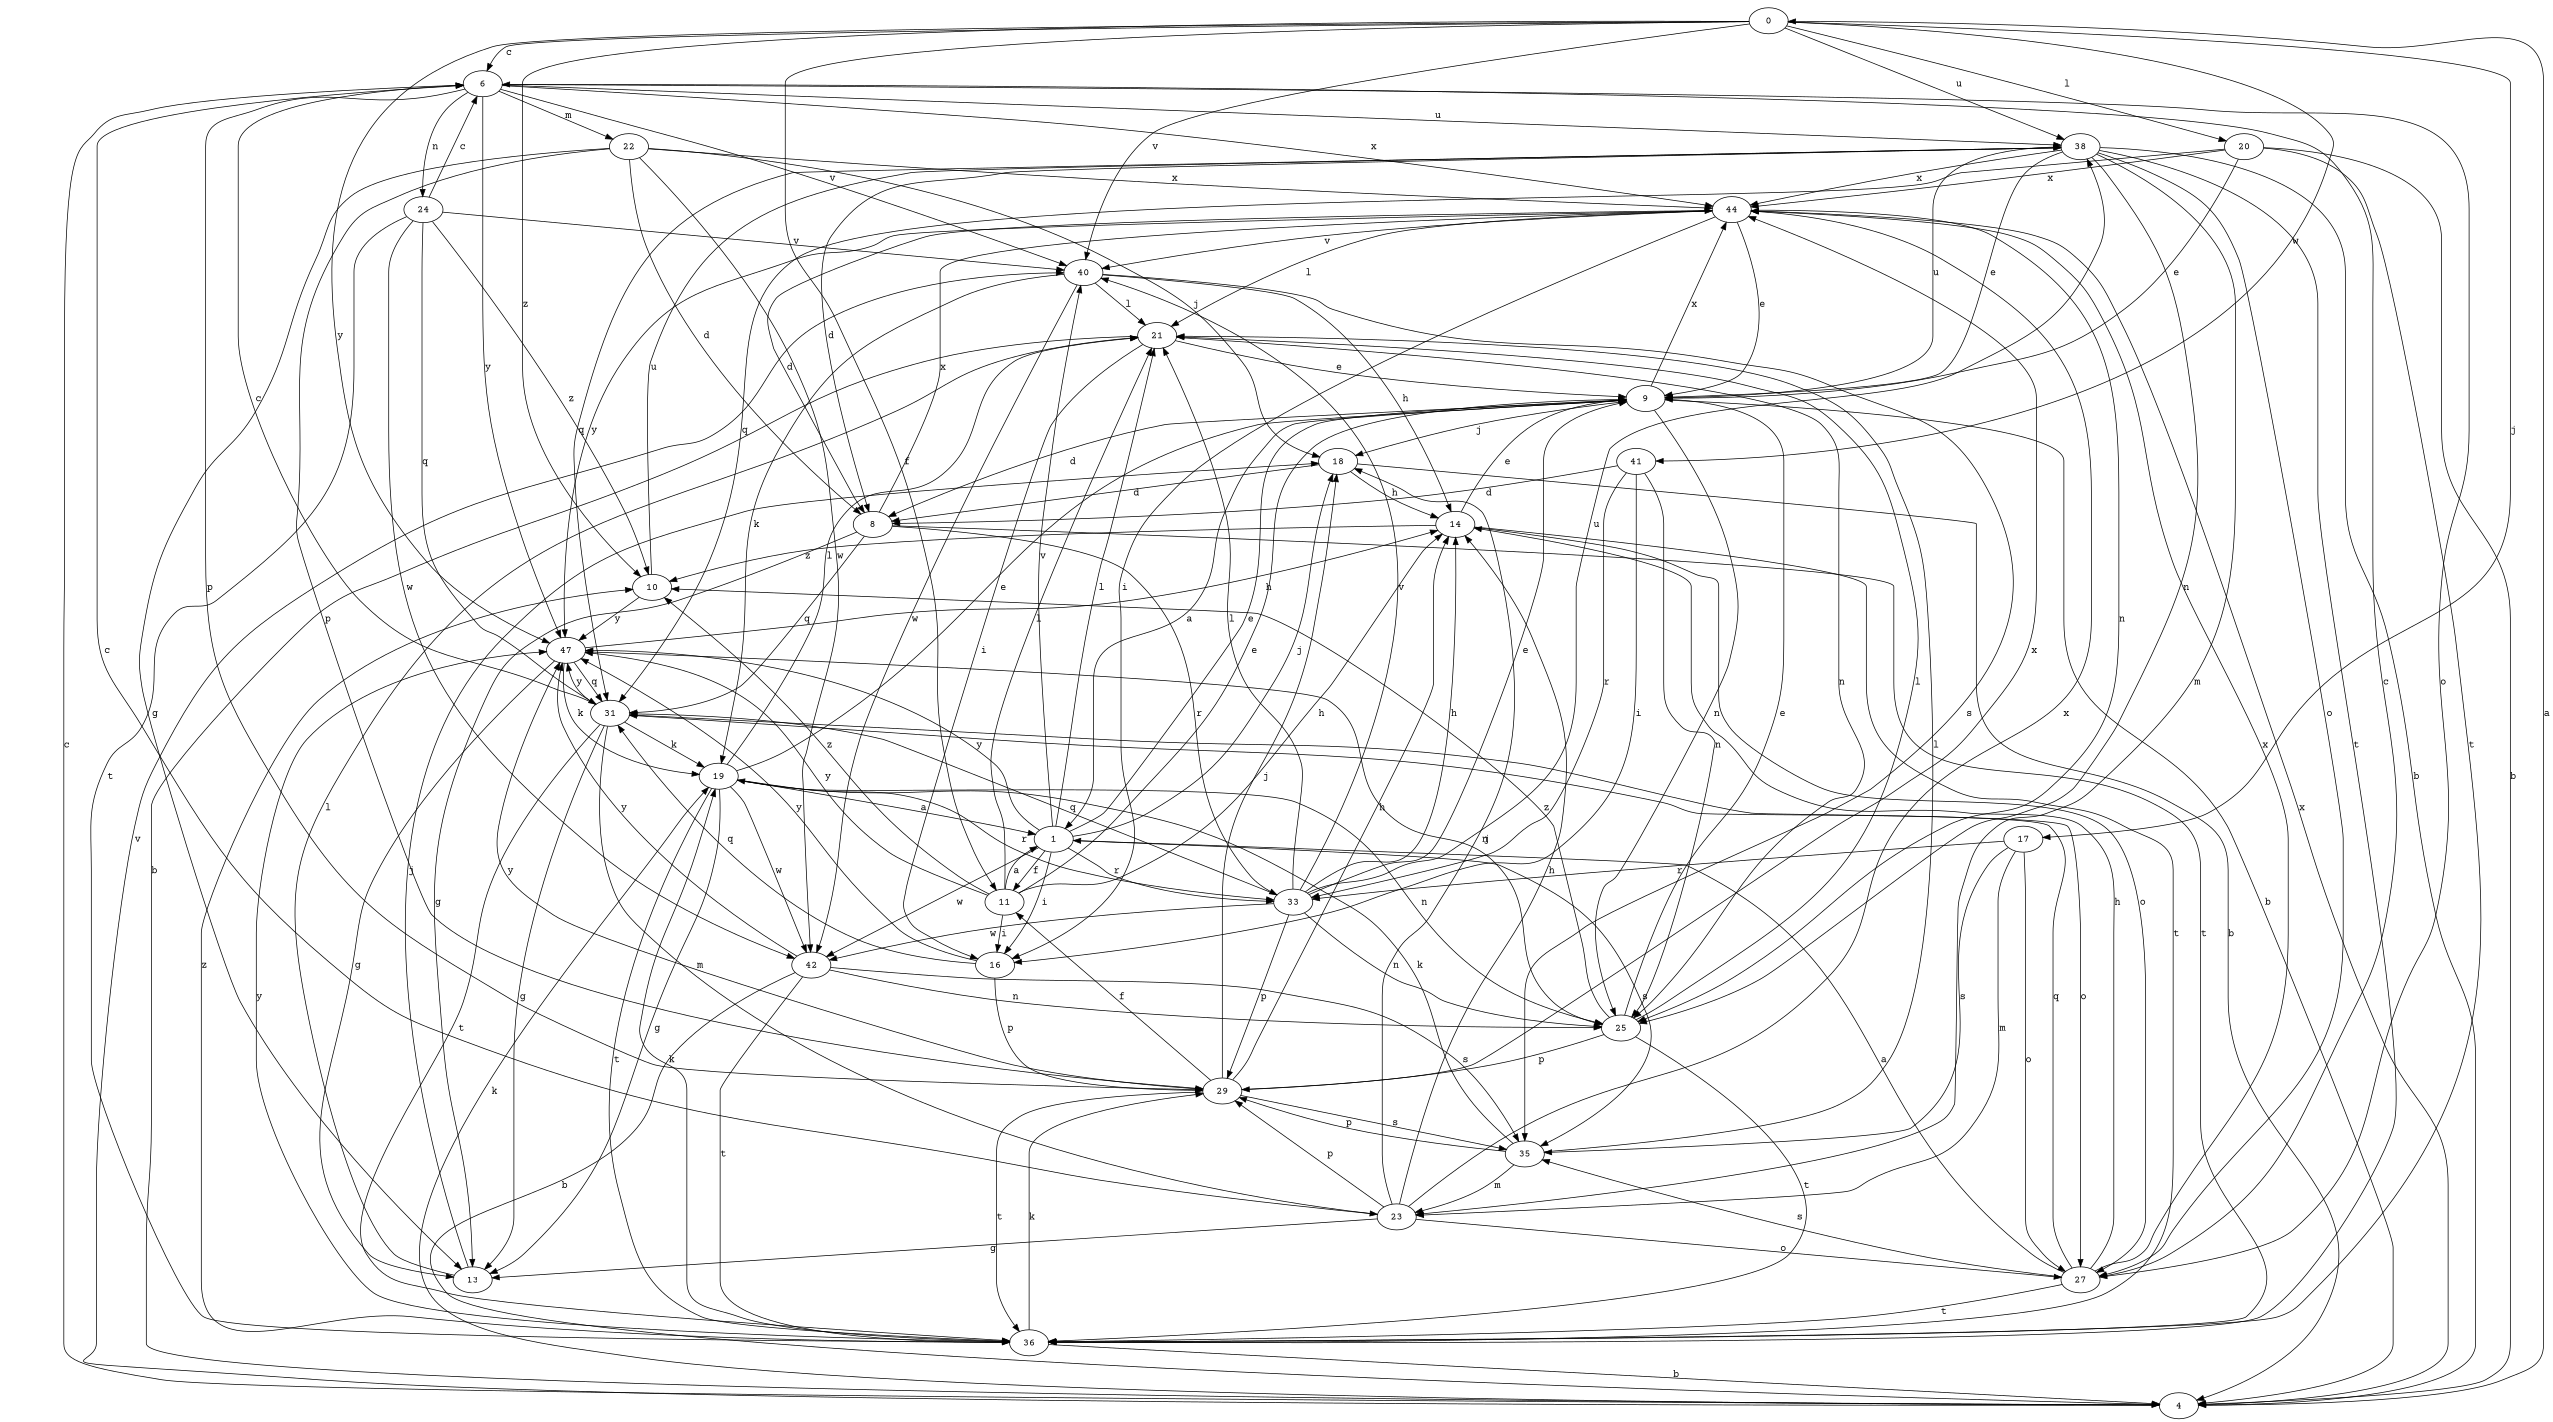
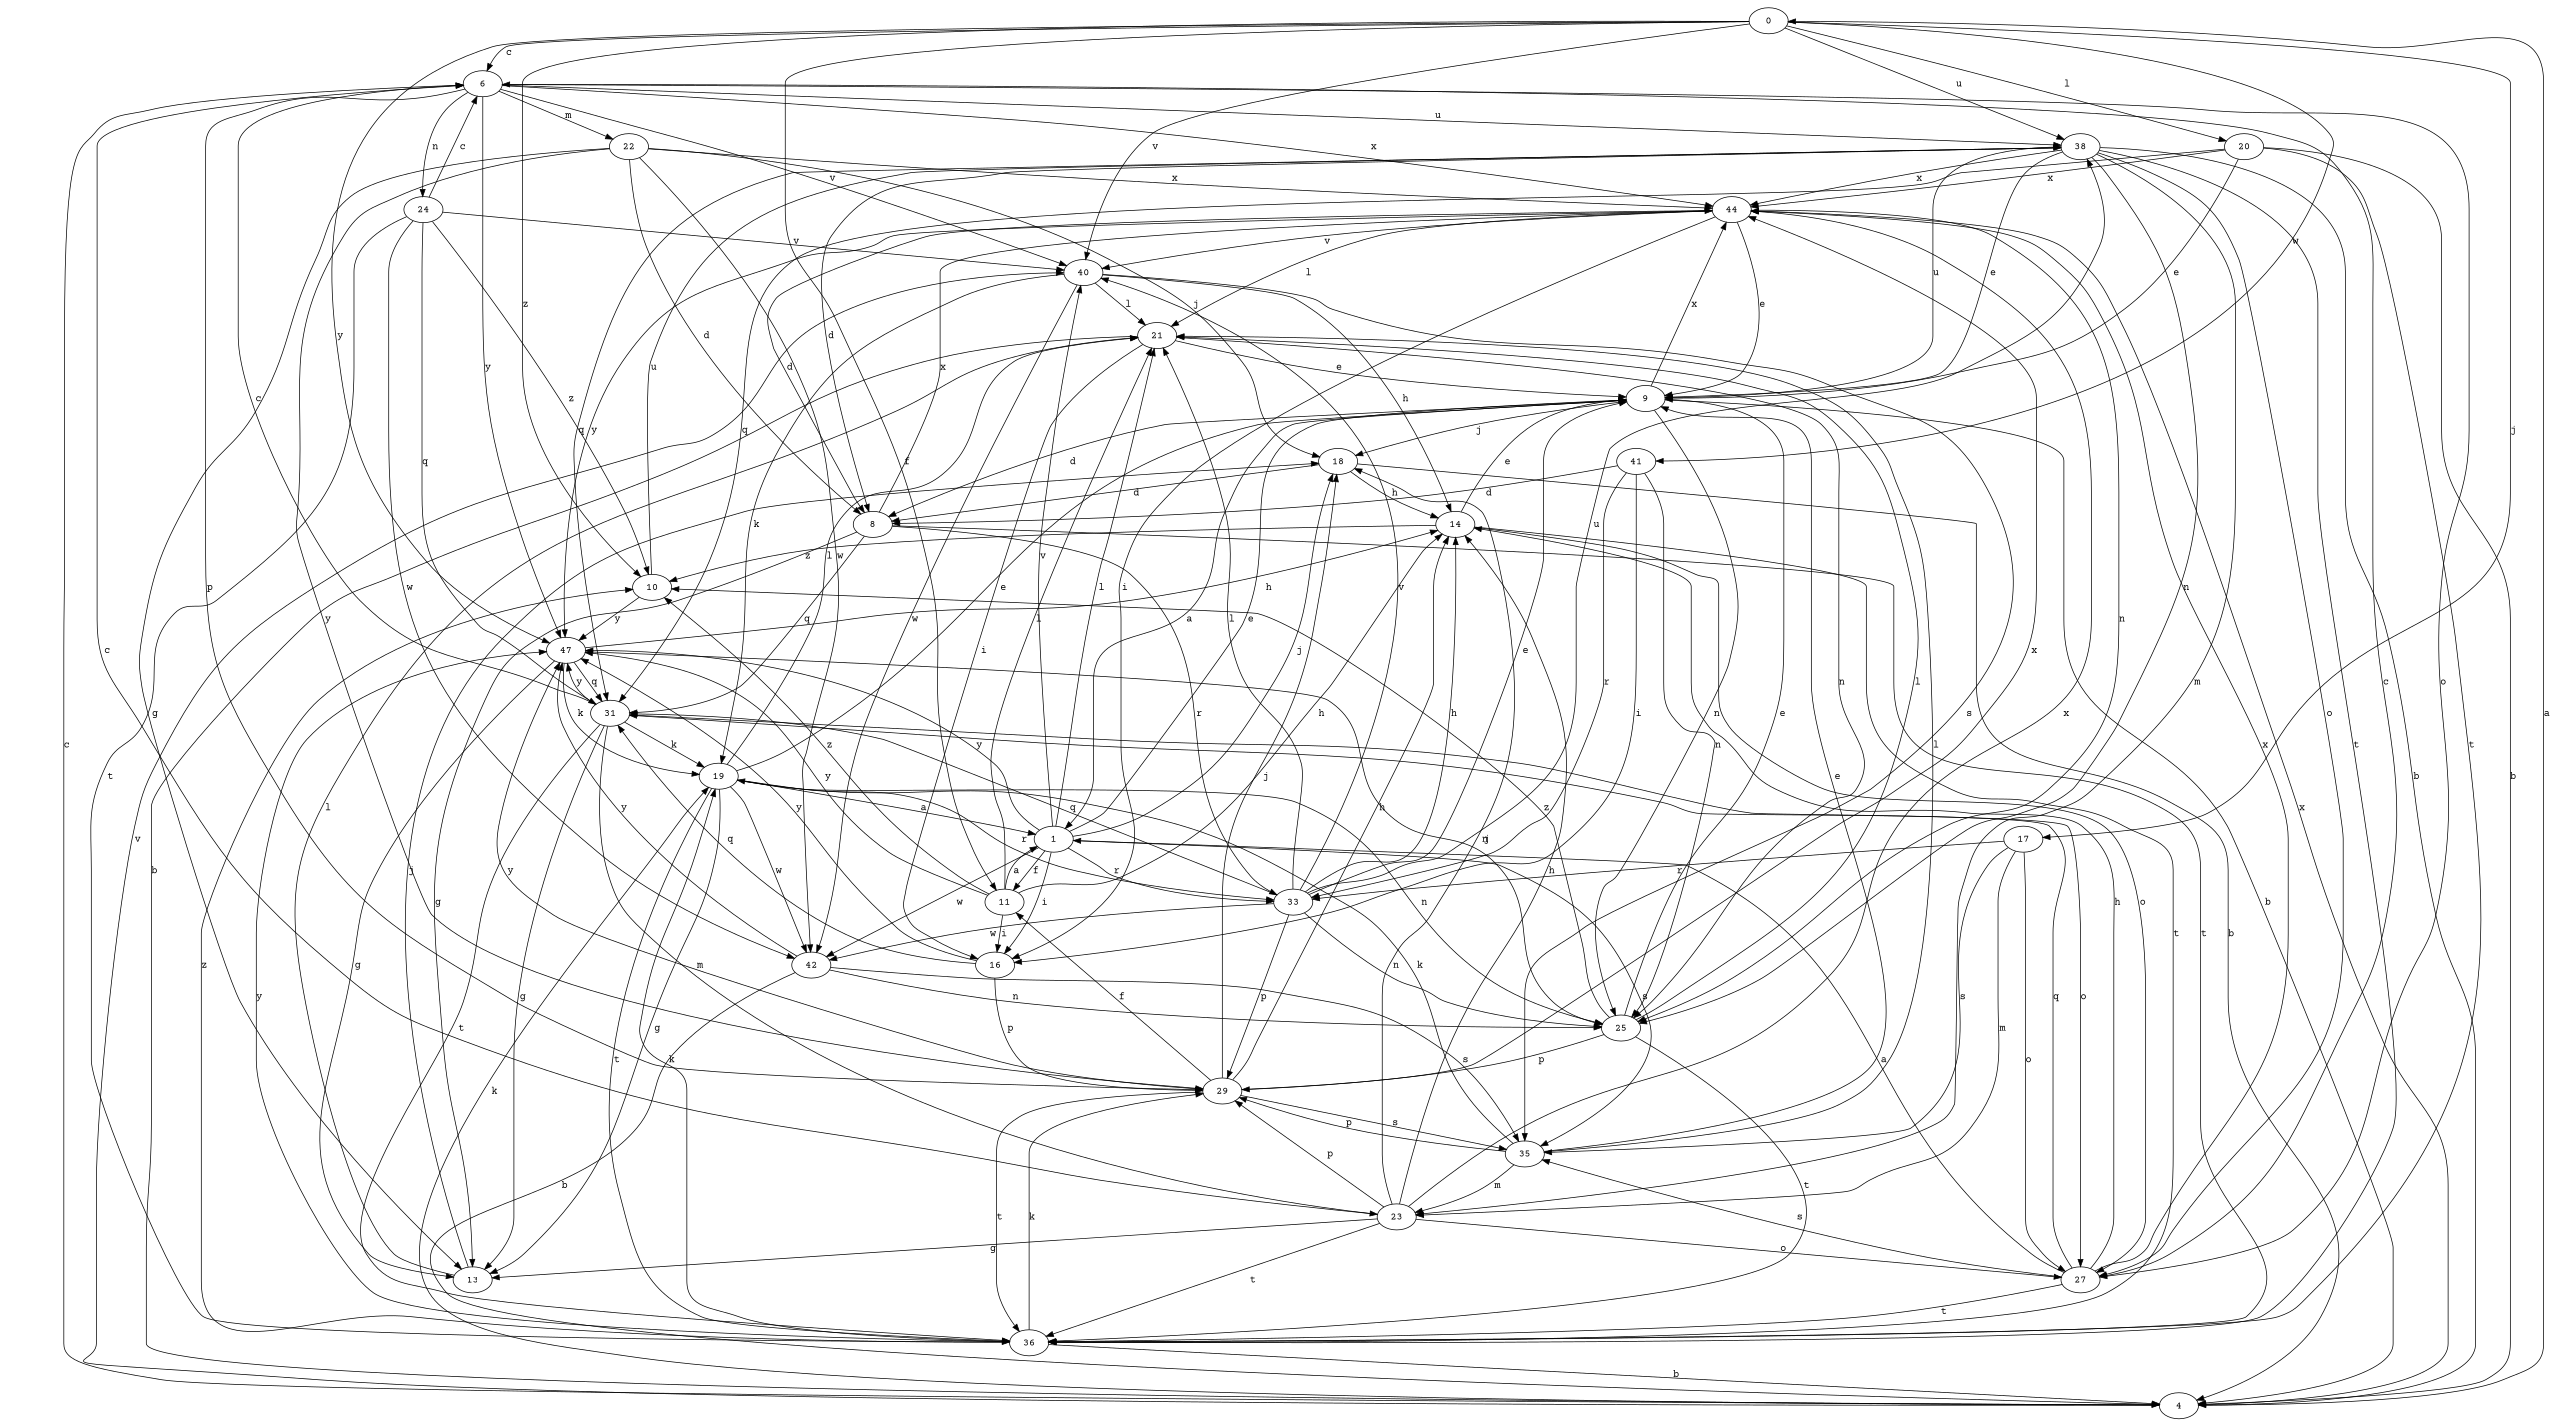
edge "11" -> "9": now "35" -> "9"
edge "22" -> "29": label "p" -> "y"
edge "42" -> "36": now "23" -> "36"
